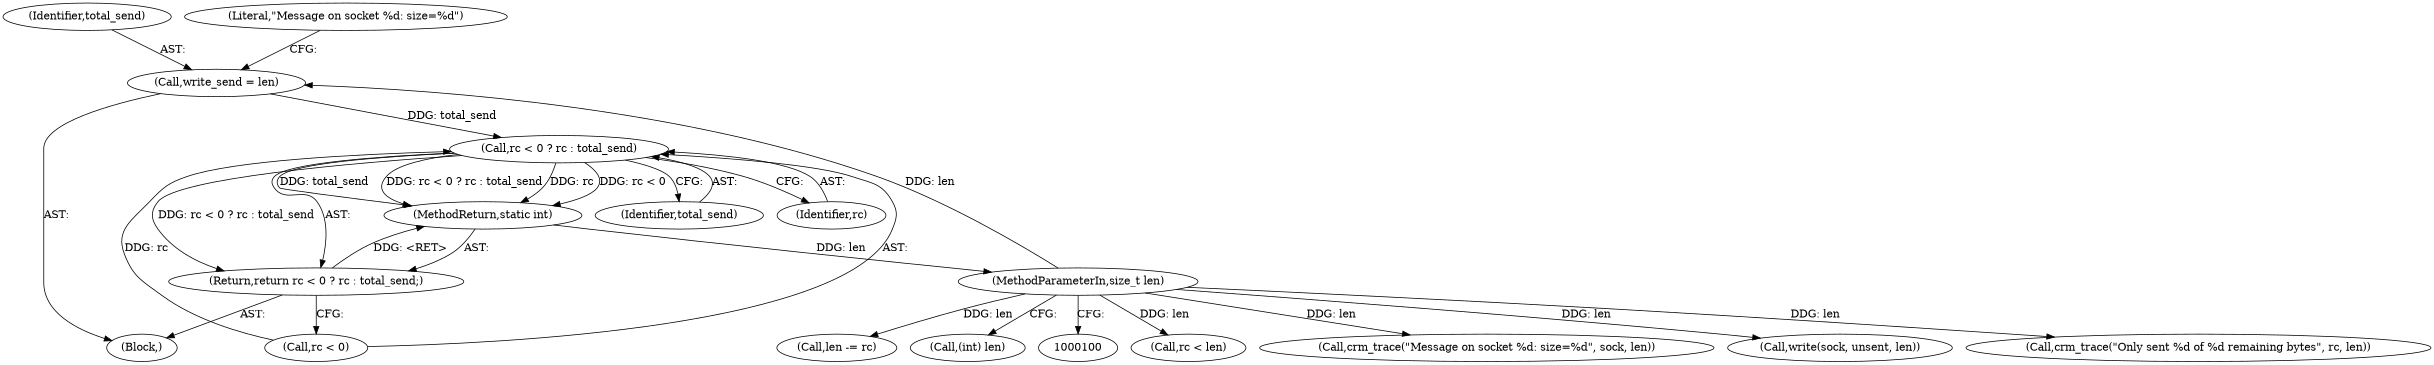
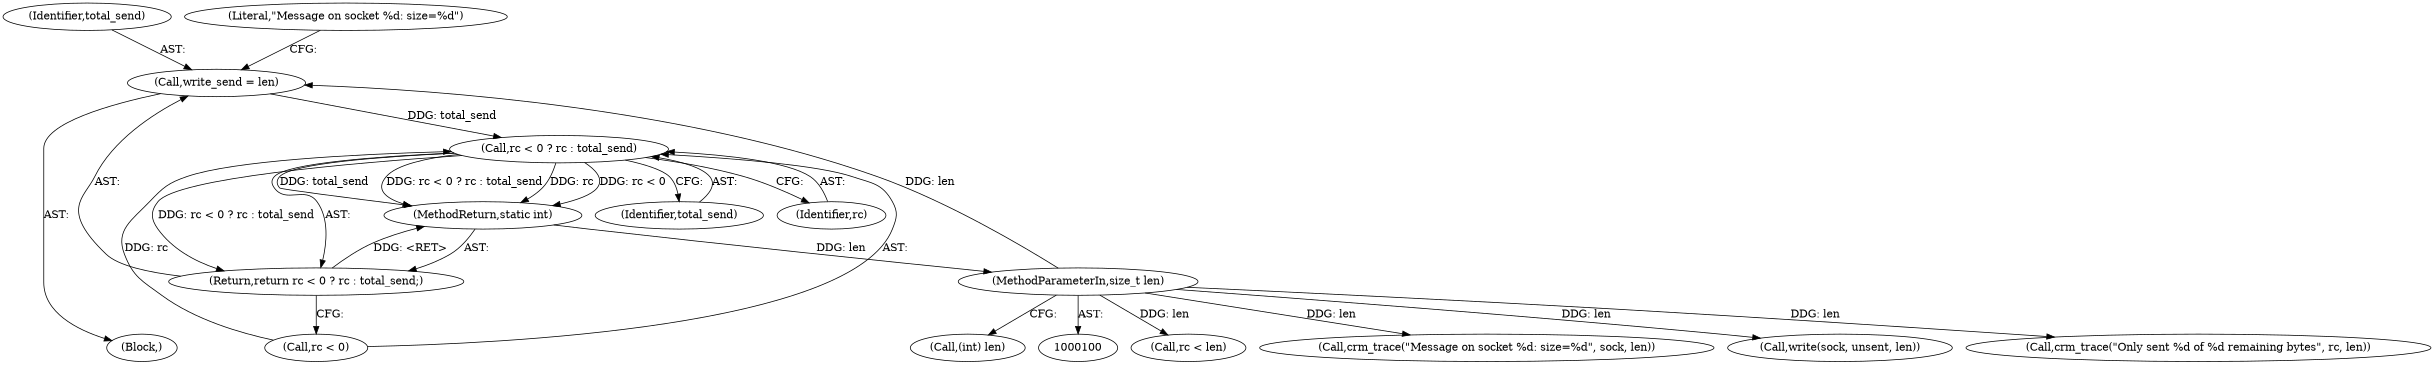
edge "(Return,return rc < 0 ? rc : total_send;)" -> "(Block,)": now "(Return,return rc < 0 ? rc : total_send;)" -> "(Call,write_send = len)"
edge "(MethodParameterIn,size_t len)" -> "1000100": label "CFG: " -> "AST: "
node "(Call,len -= rc)": removed
